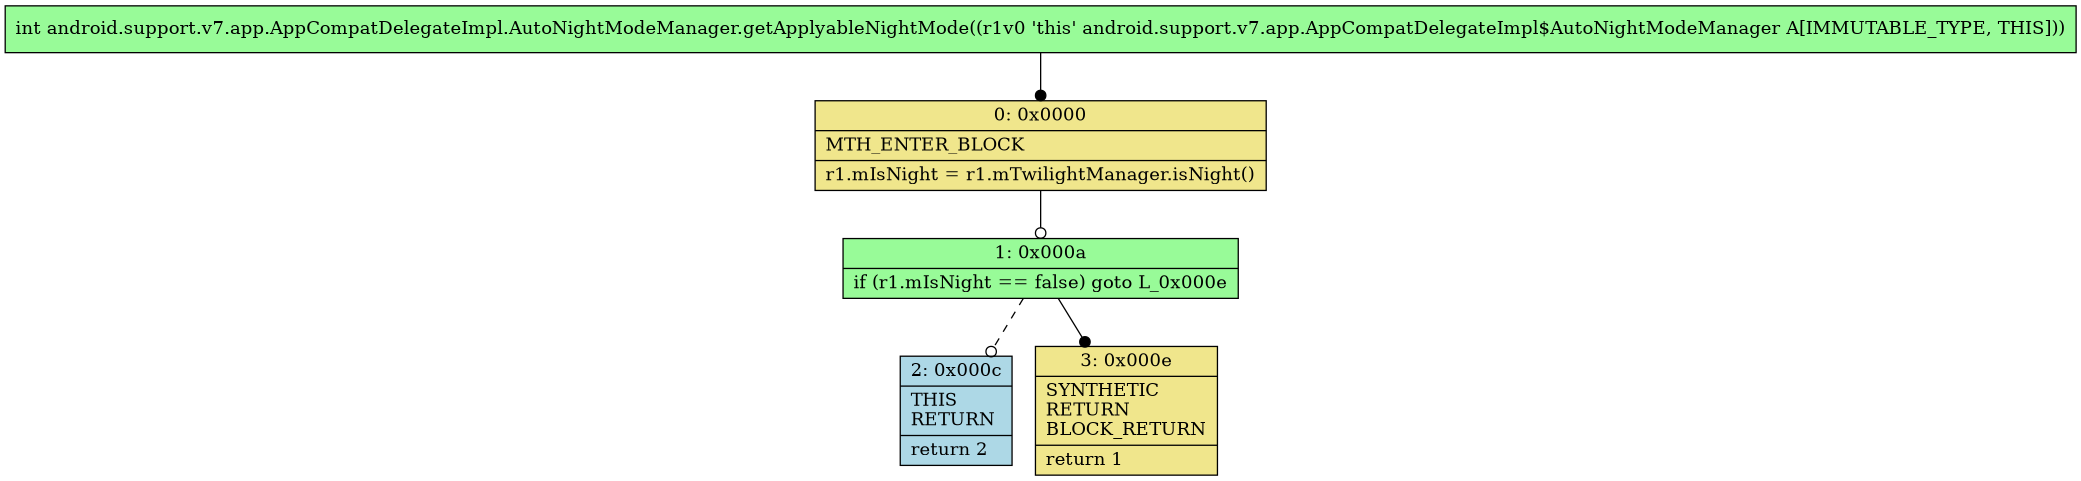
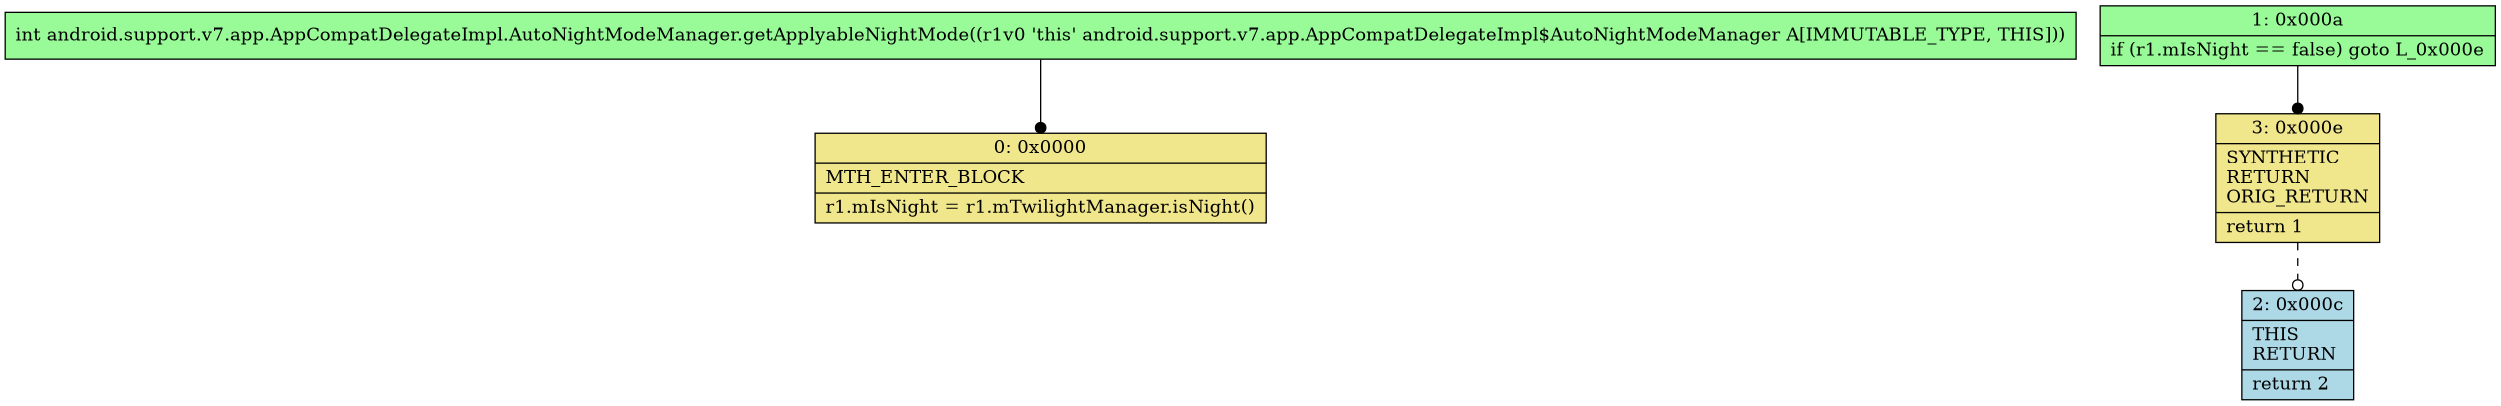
edge "0: 0x0000" -> "1: 0x000a": removed
edge "1: 0x000a" -> "2: 0x000c": now "3: 0x000e" -> "2: 0x000c"
node "3: 0x000e": text "BLOCK_RETURN" -> "ORIG_RETURN"
